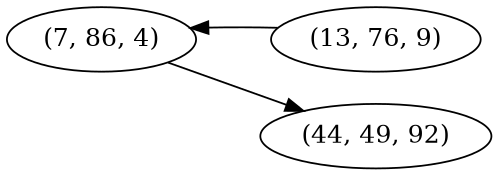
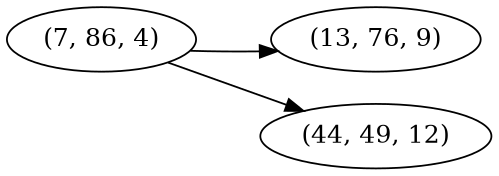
edge "(13, 76, 9)" -> "(7, 86, 4)": reversed
node "(44, 49, 92)": label "(44, 49, 92)" -> "(44, 49, 12)"
